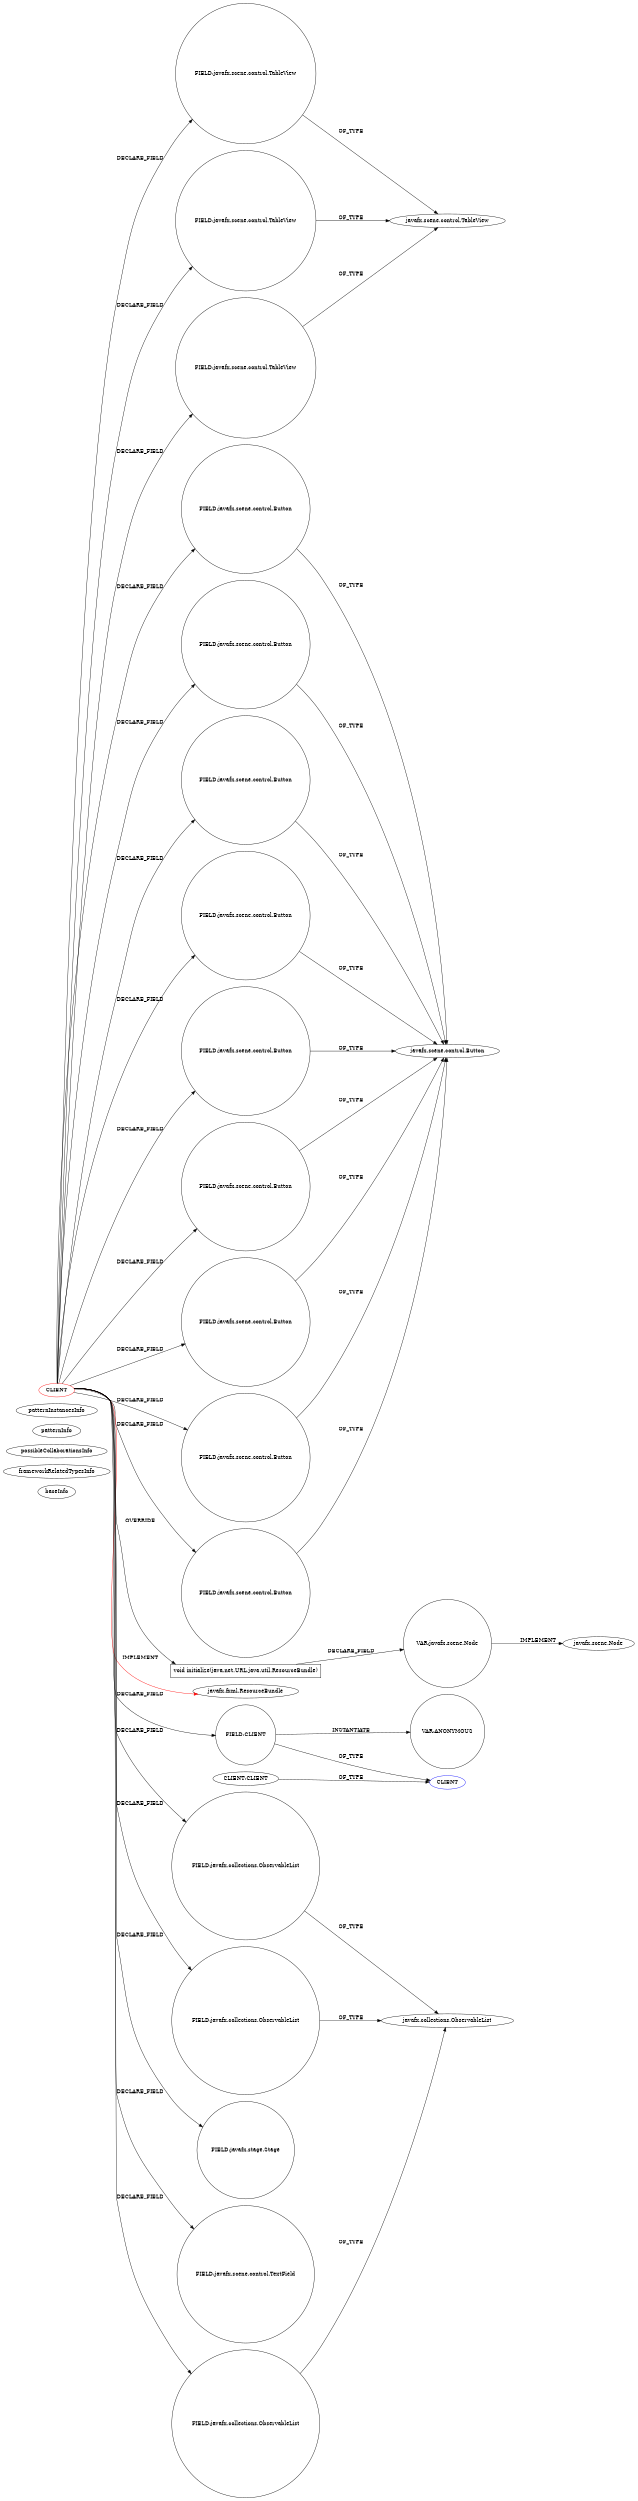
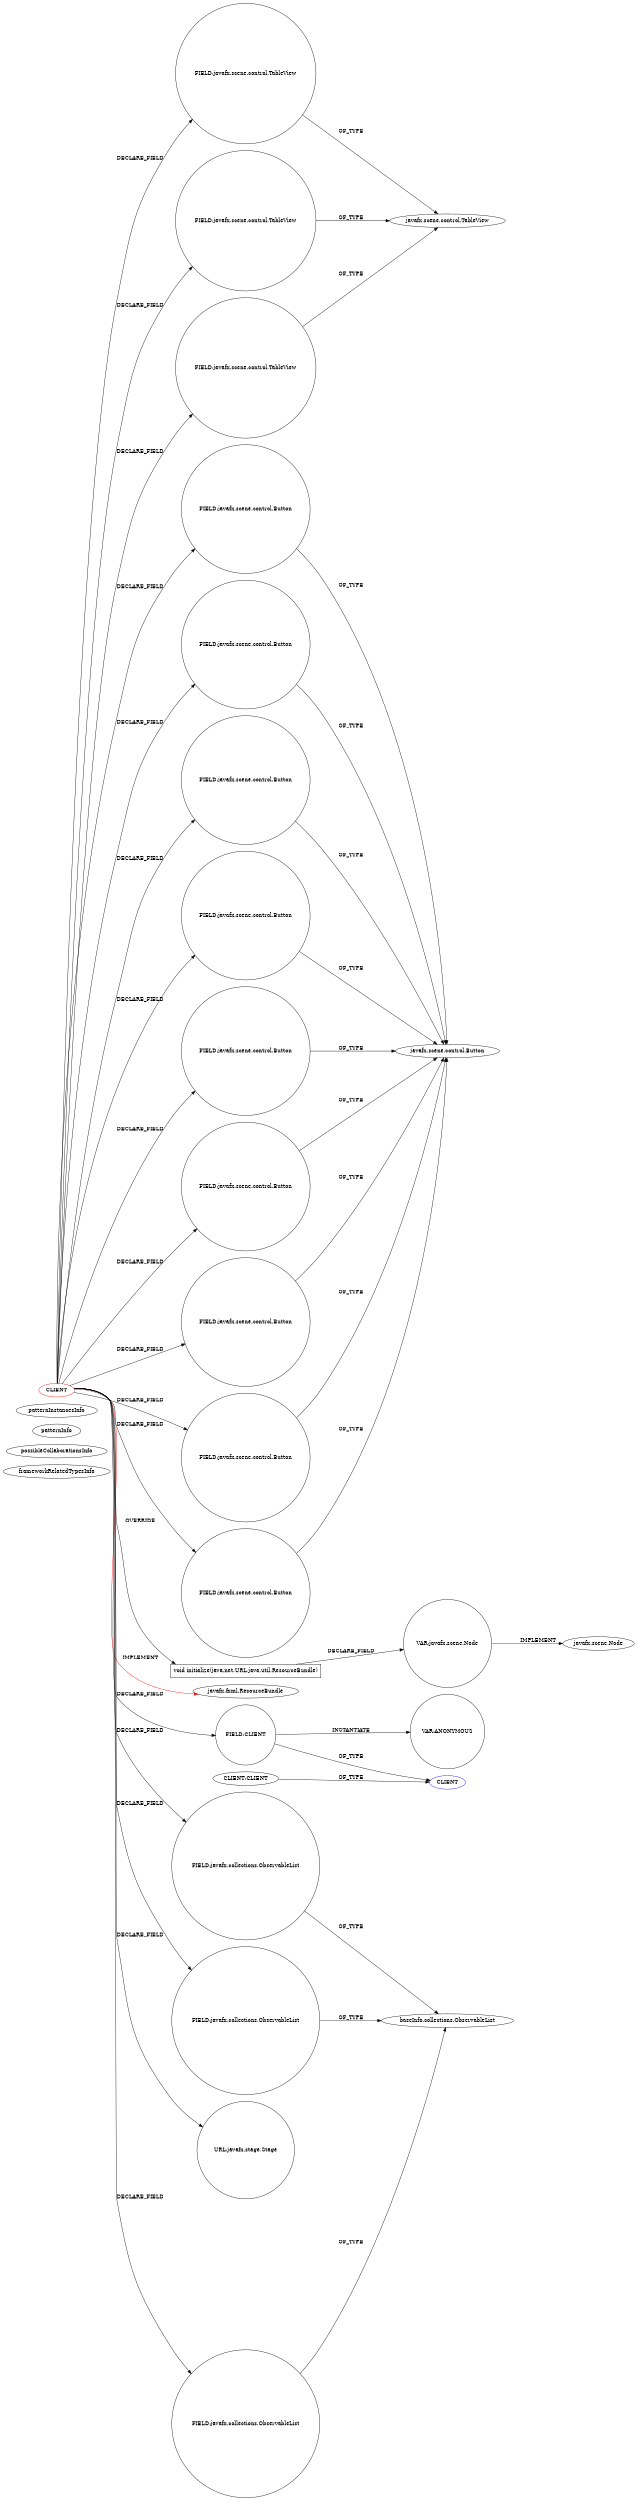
node "baseInfo": removed
node "javafx.collections.ObservableList": label "javafx.collections.ObservableList" -> "baseInfo.collections.ObservableList"
node "FIELD:javafx.stage.Stage": label "FIELD:javafx.stage.Stage" -> "URL:javafx.stage.Stage"
node "FIELD:javafx.scene.control.TextField": removed
